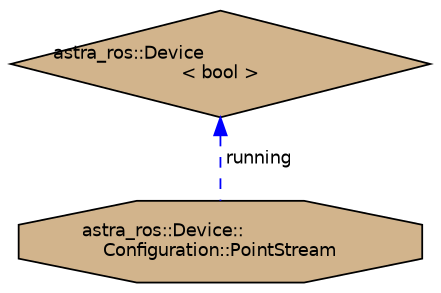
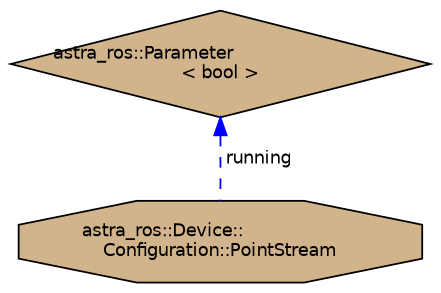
node "astra_ros::Device < bool >": label "astra_ros::Device < bool >" -> "astra_ros::Parameter < bool >"
